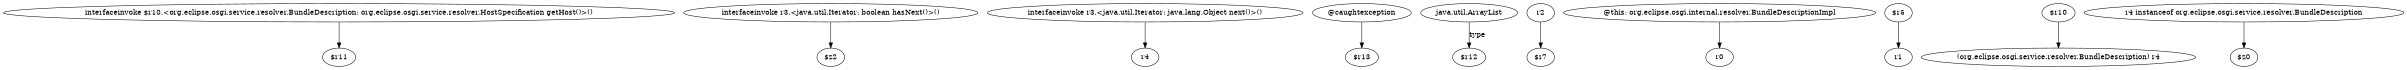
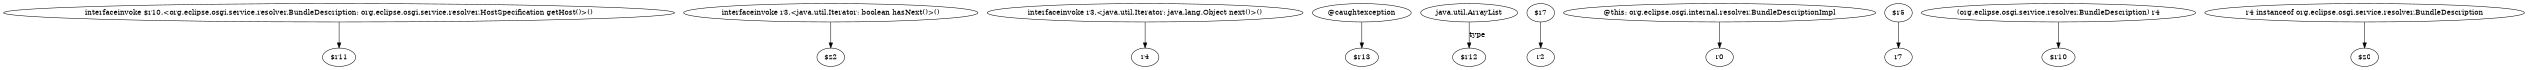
edge "r2" -> "$r7": reversed
edge "$r10" -> "(org.eclipse.osgi.service.resolver.BundleDescription) r4": reversed
node "r1": label "r1" -> "r7"
